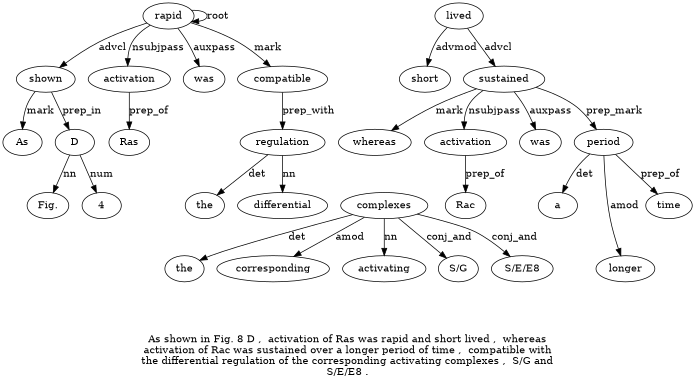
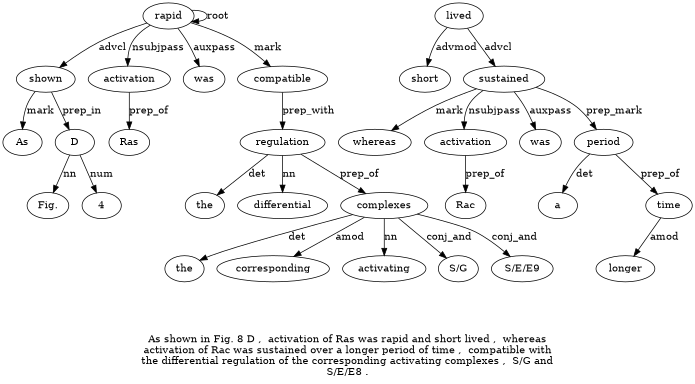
edge "regulation" -> "complexes": added, label "prep_of"
edge "period" -> "longer": now "time" -> "longer"
node "S/E/E8": label "S/E/E8" -> "S/E/E9"
